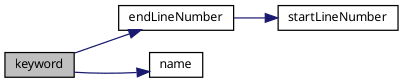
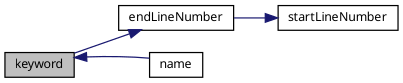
edge "keyword" -> "name": reversed
